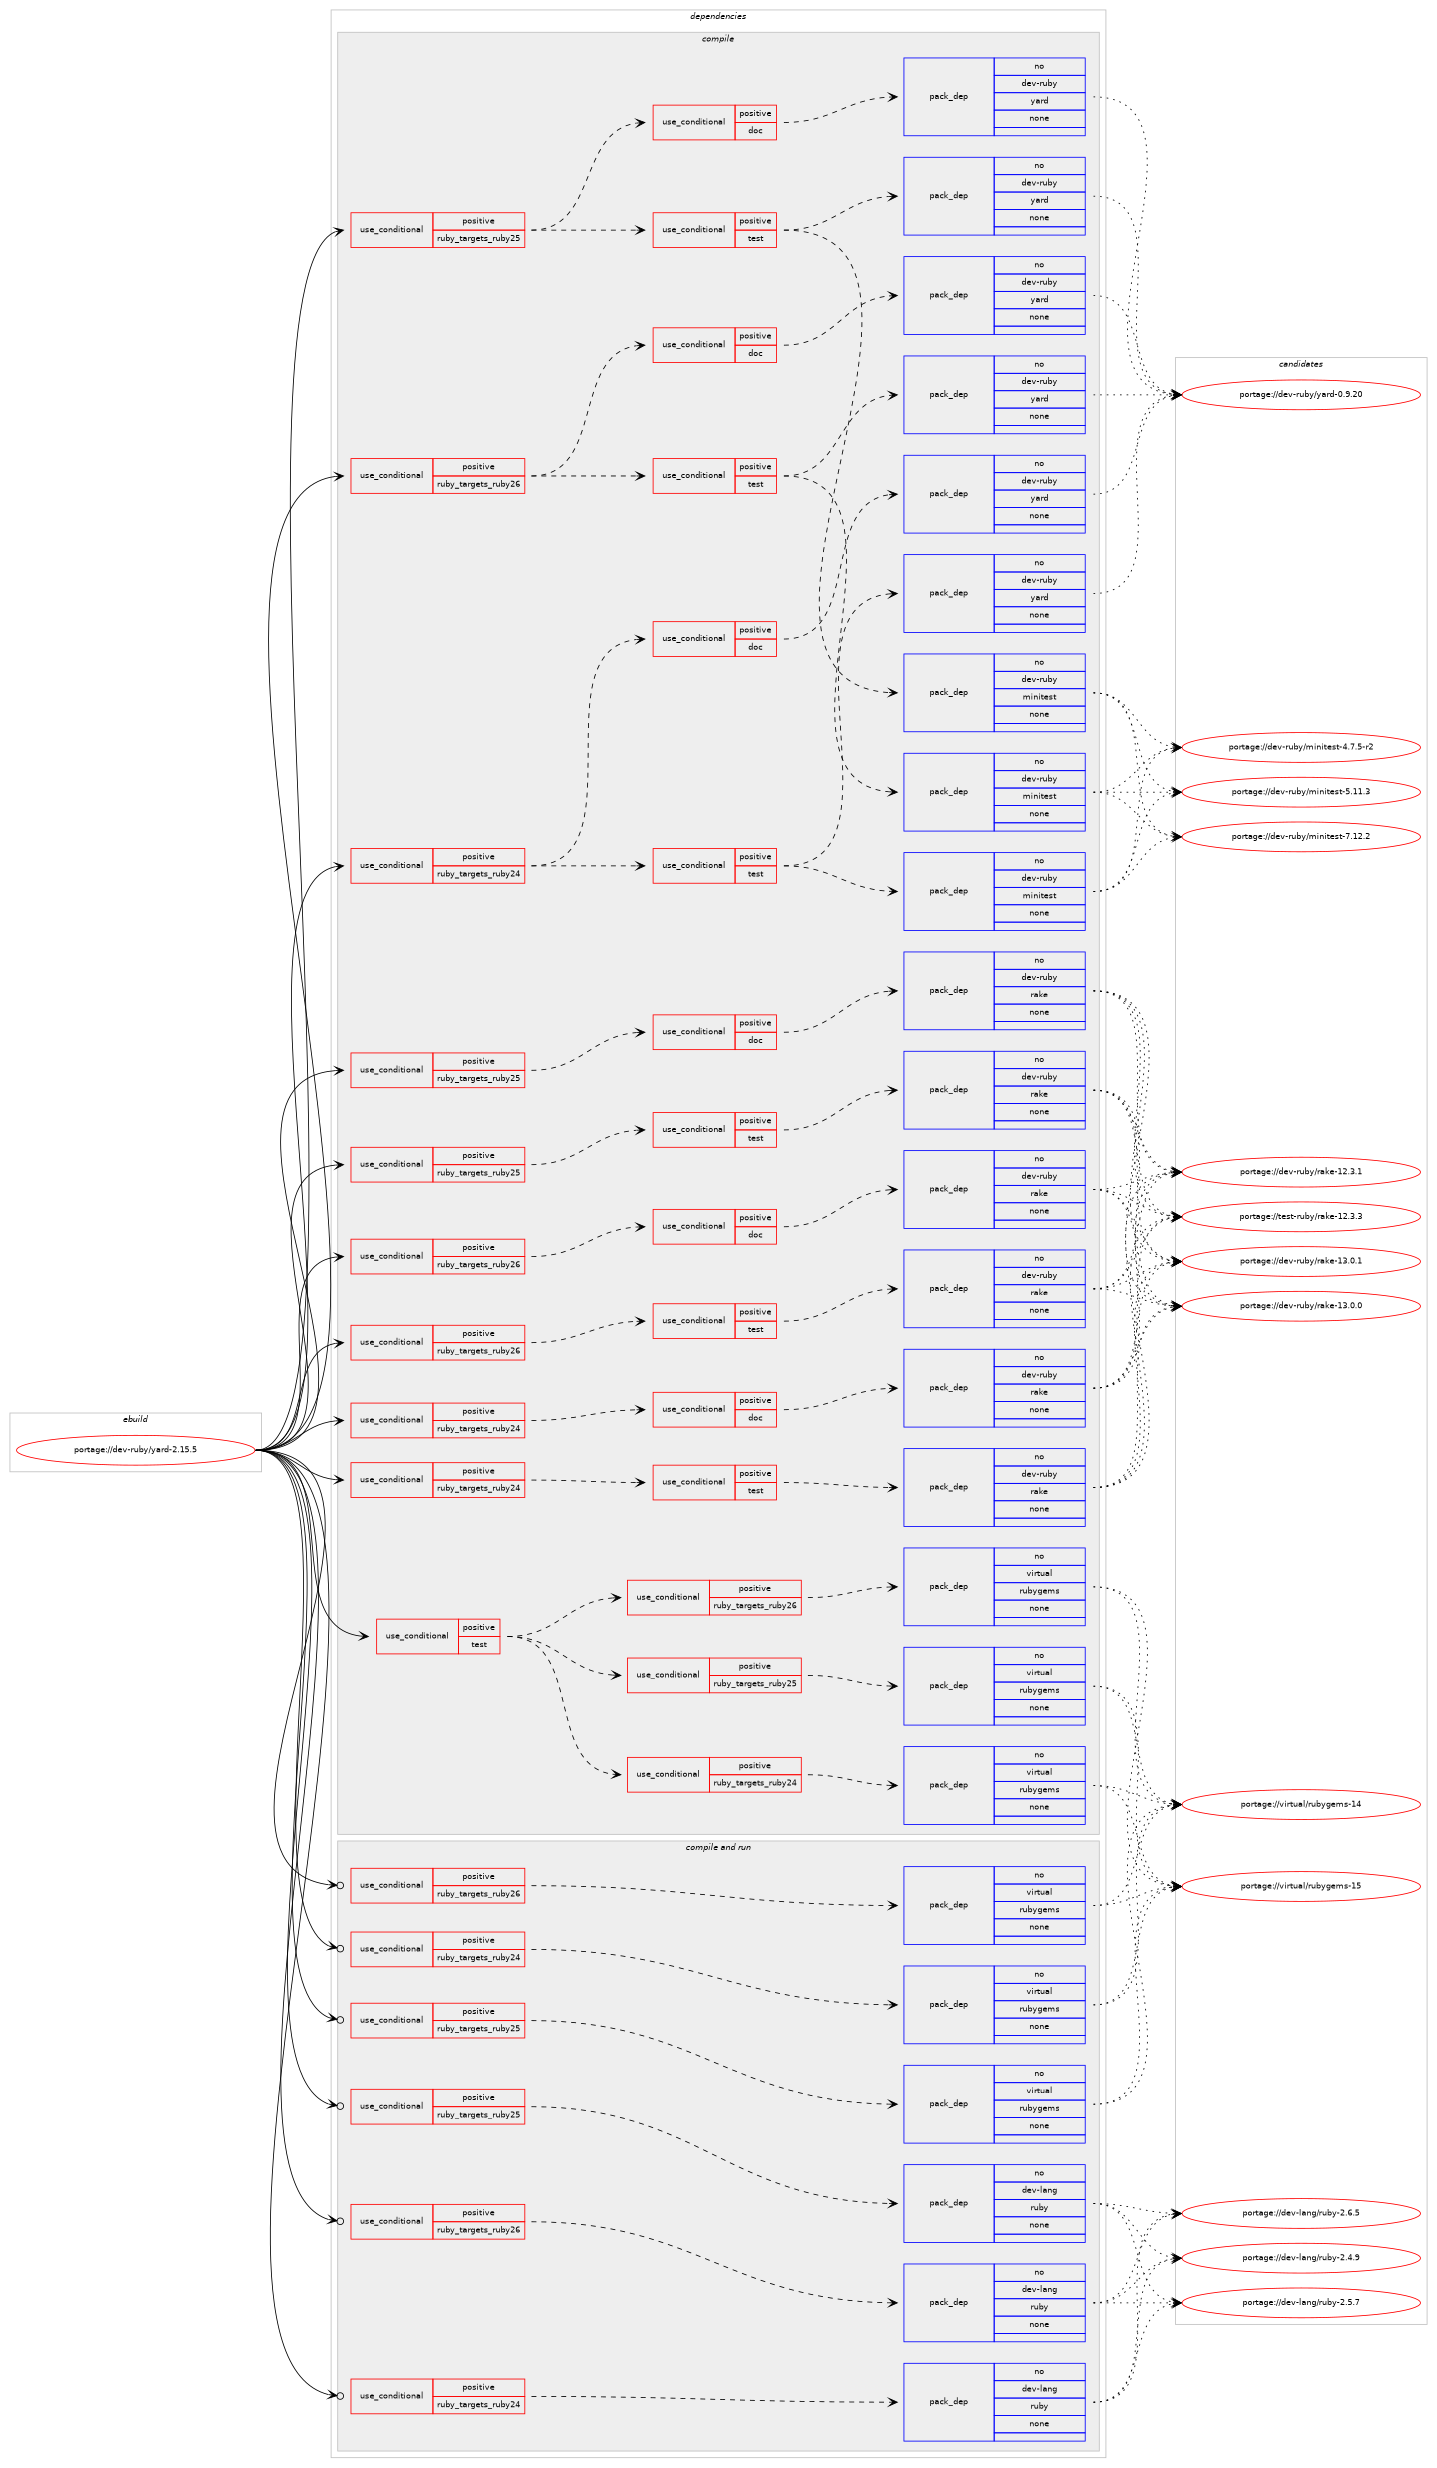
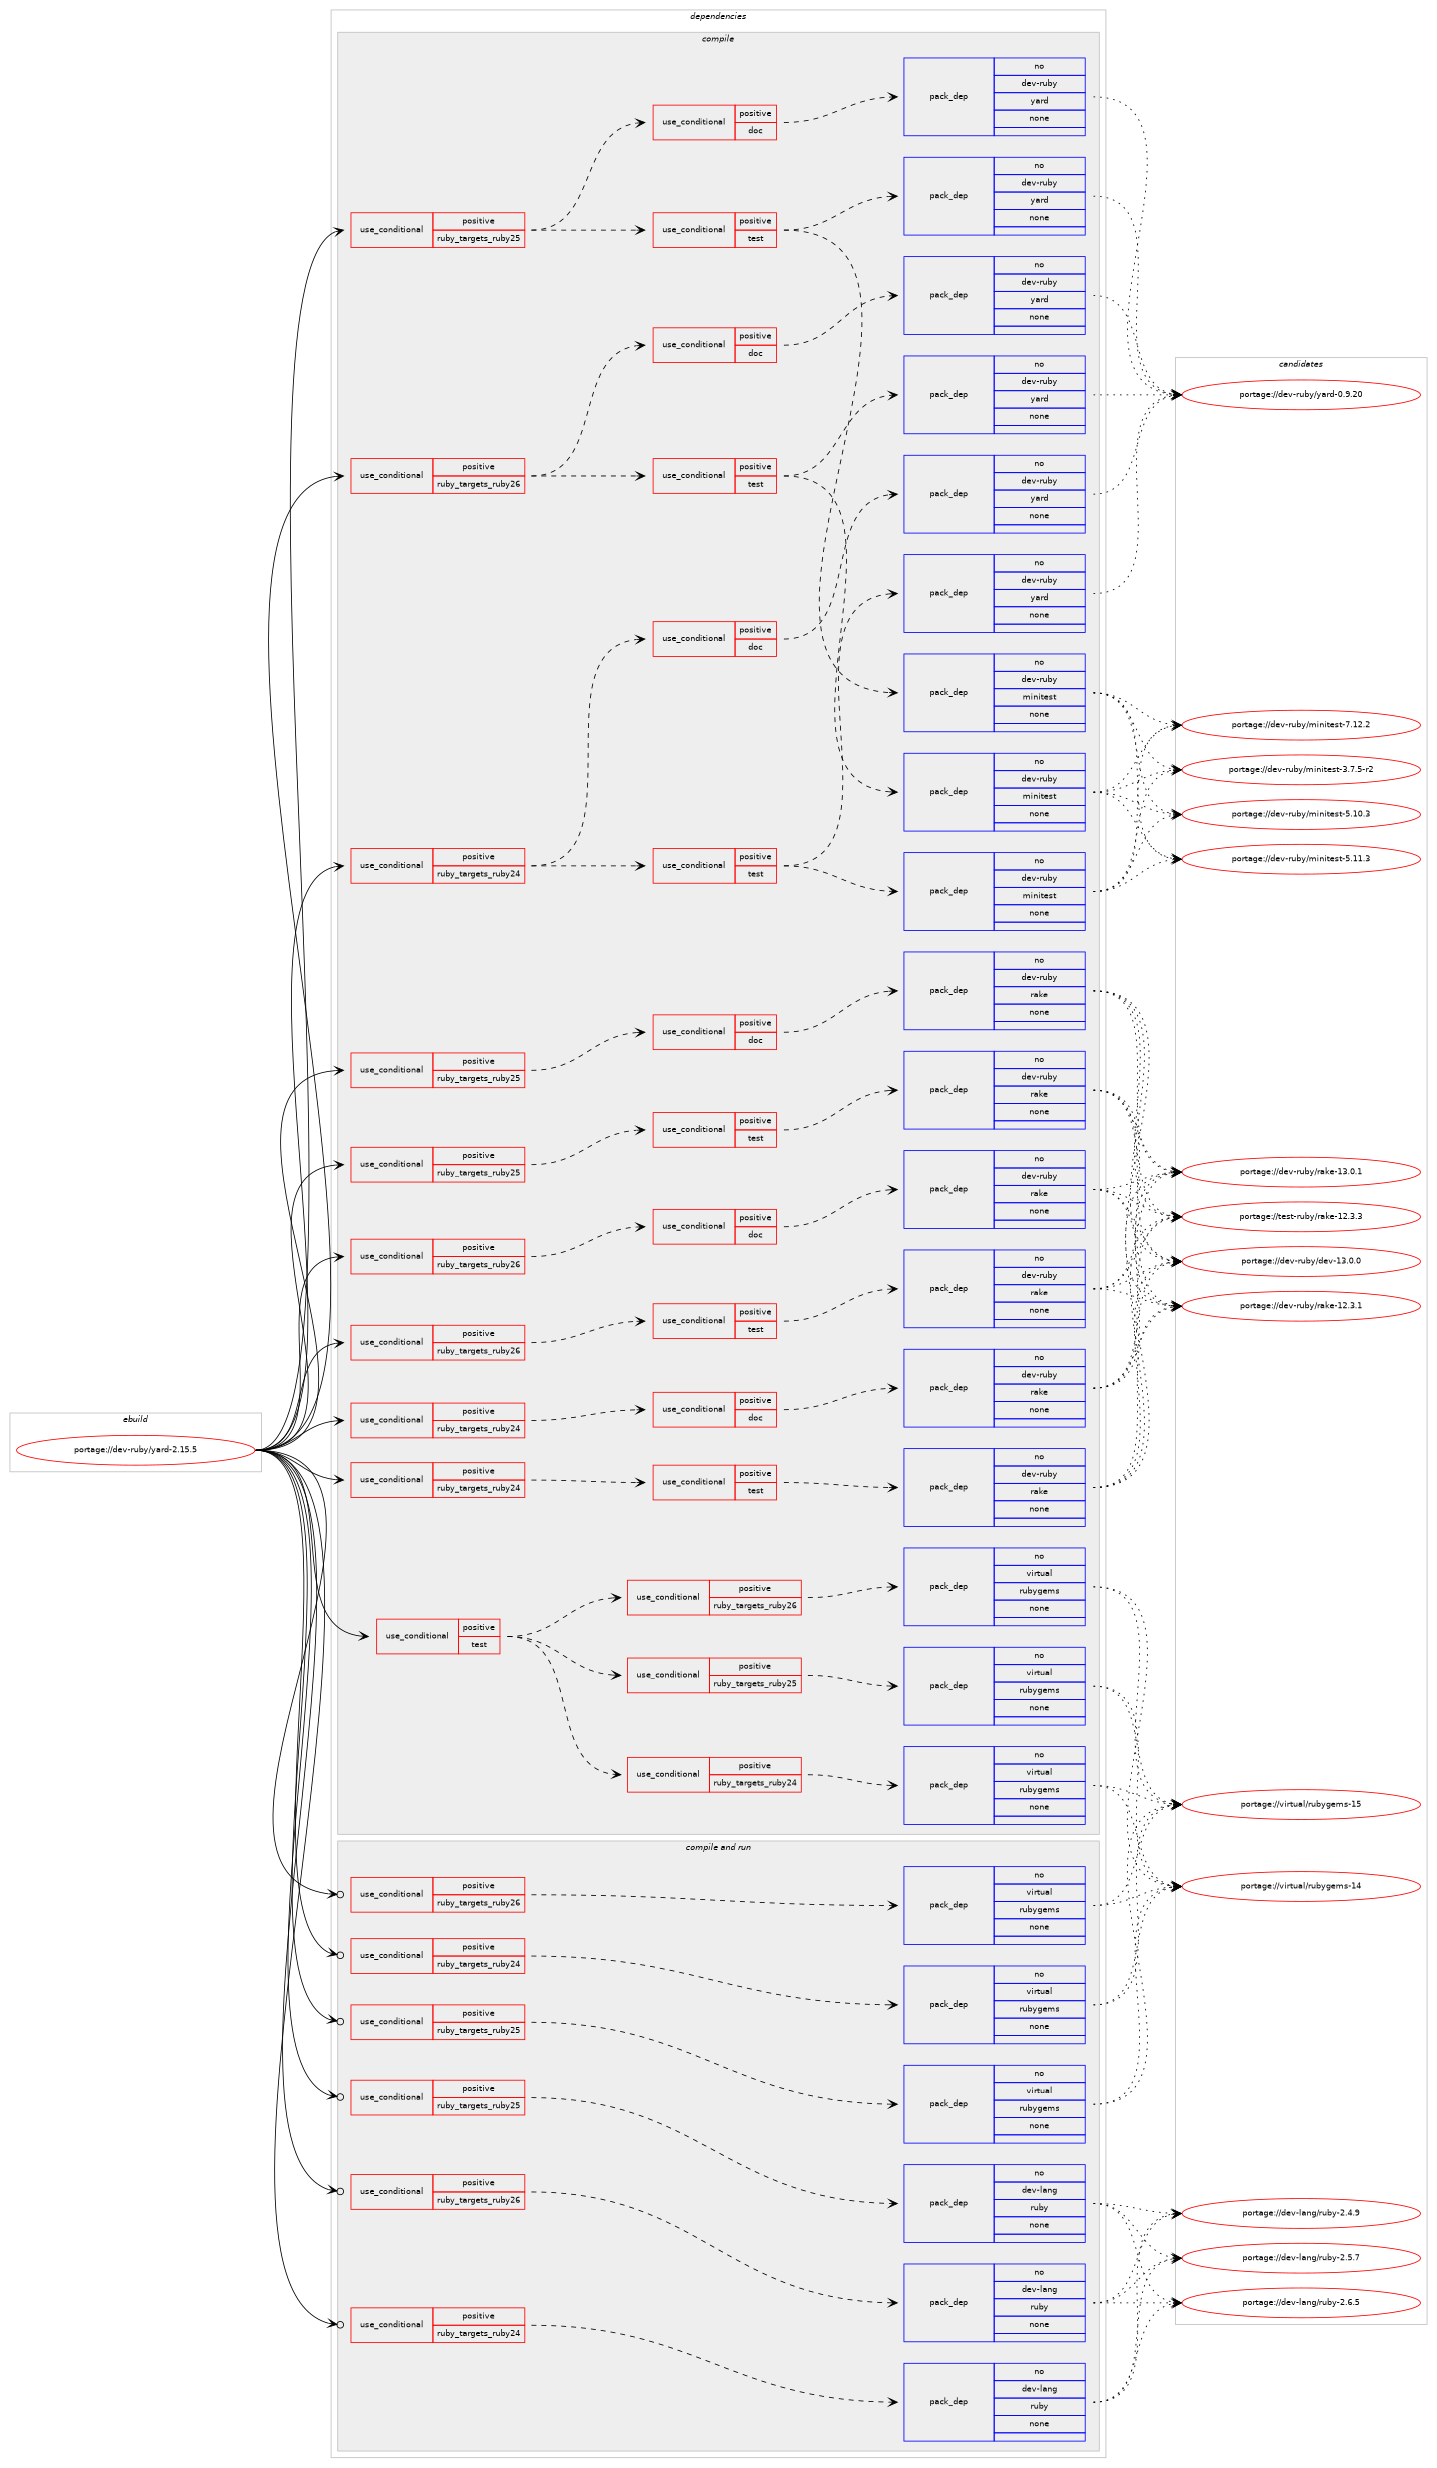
node "portage://dev-ruby/minitest-4.7.5-r2": label "portage://dev-ruby/minitest-4.7.5-r2" -> "portage://dev-ruby/minitest-3.7.5-r2"
node "portage://dev-ruby/minitest-5.10.3": added
node "portage://dev-ruby/rake-13.0.0": label "portage://dev-ruby/rake-13.0.0" -> "portage://dev-ruby/dev-13.0.0"
